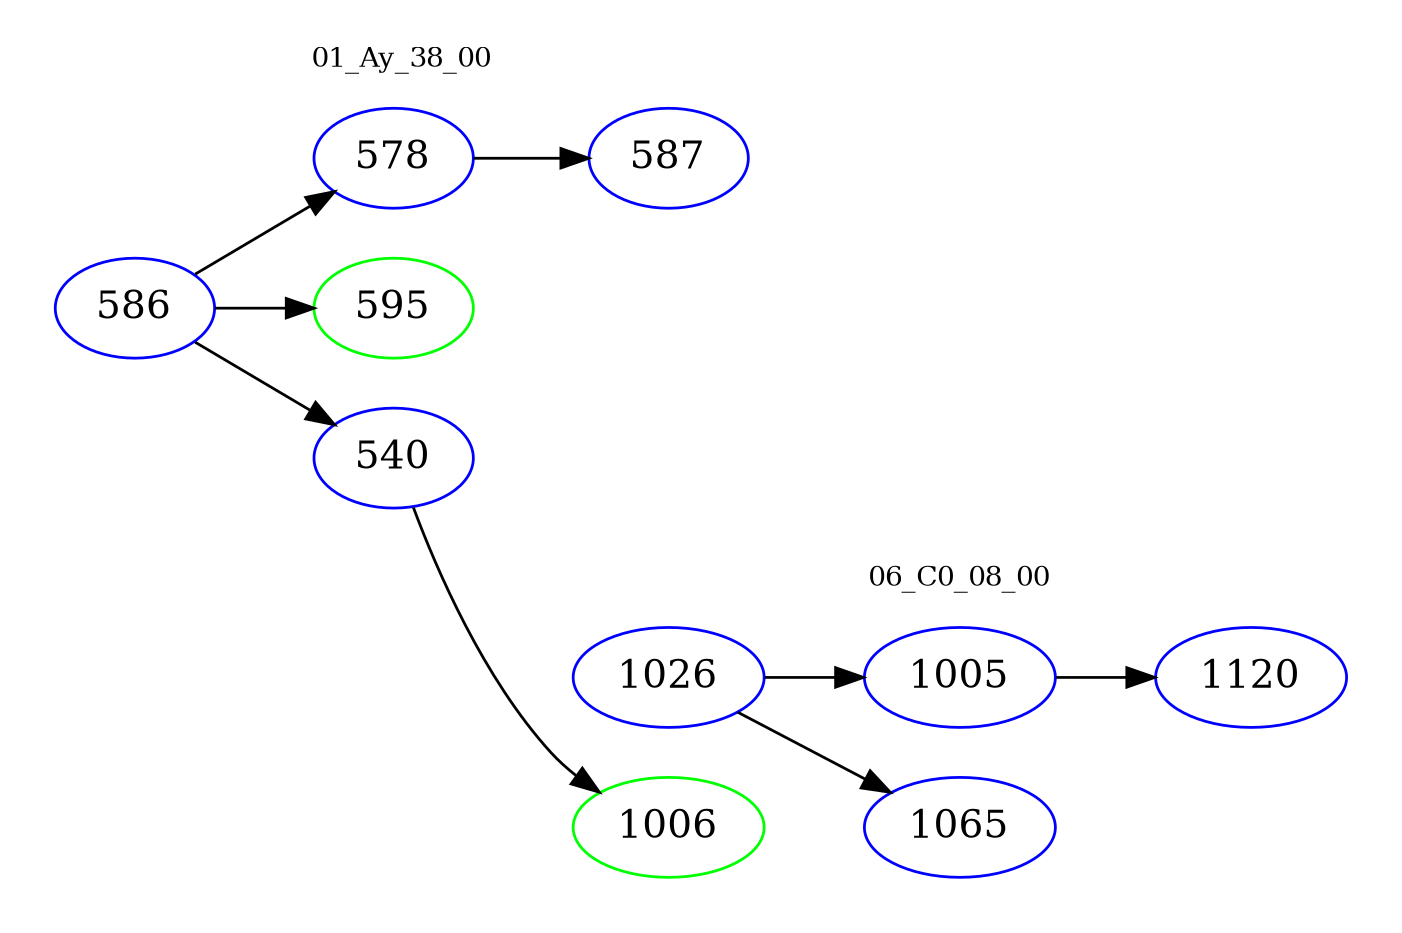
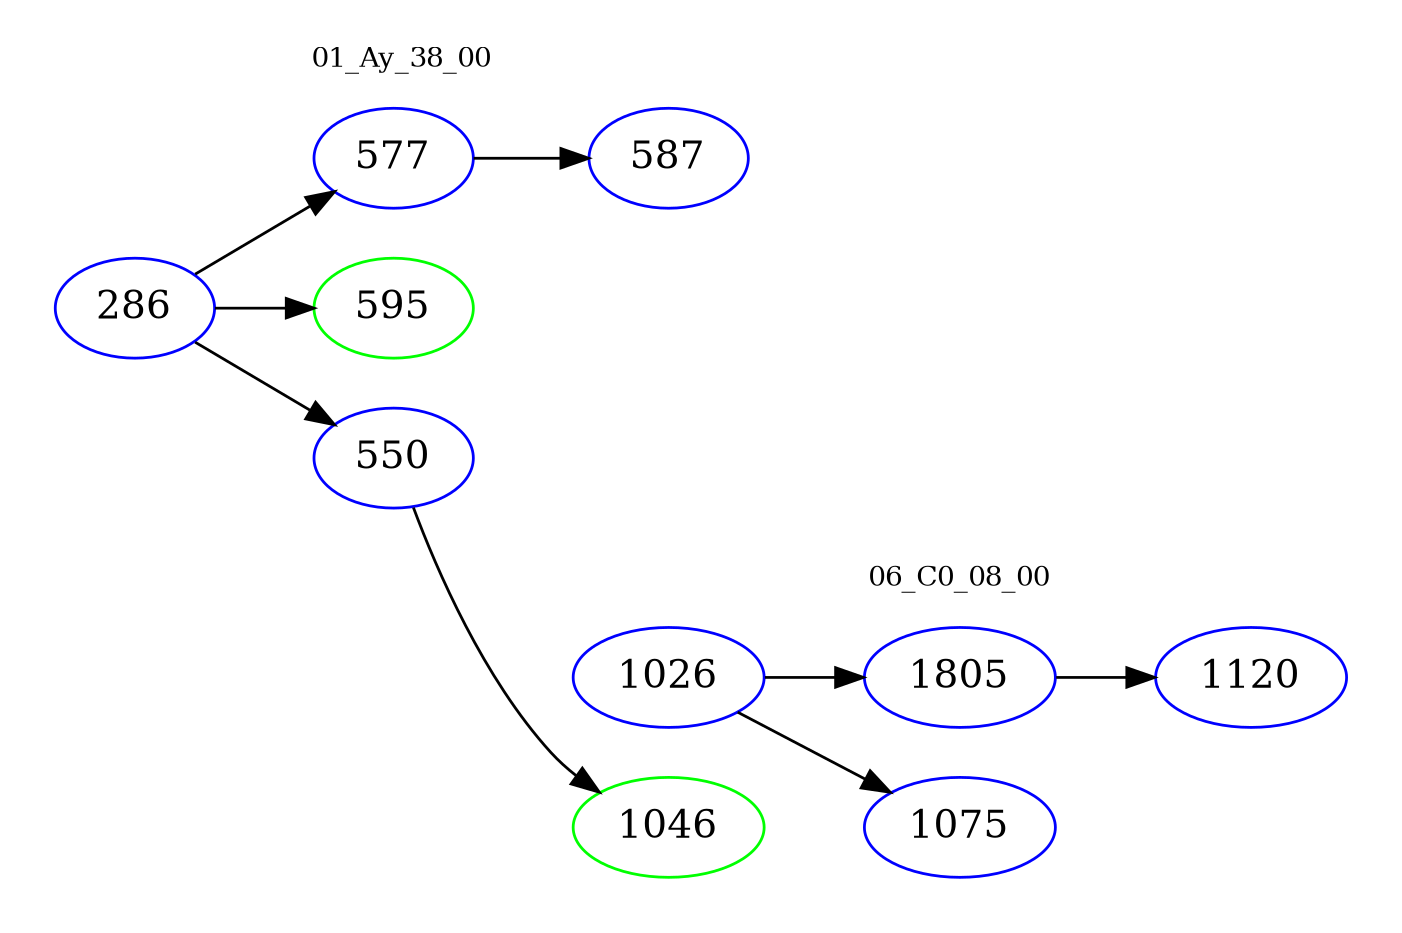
node "578": label "578" -> "577"
node "586": label "586" -> "286"
node "540": label "540" -> "550"
node "1005": label "1005" -> "1805"
node "1006": label "1006" -> "1046"
node "1065": label "1065" -> "1075"
